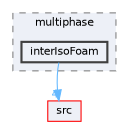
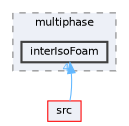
edge "interIsoFoam" -> "src": reversed
